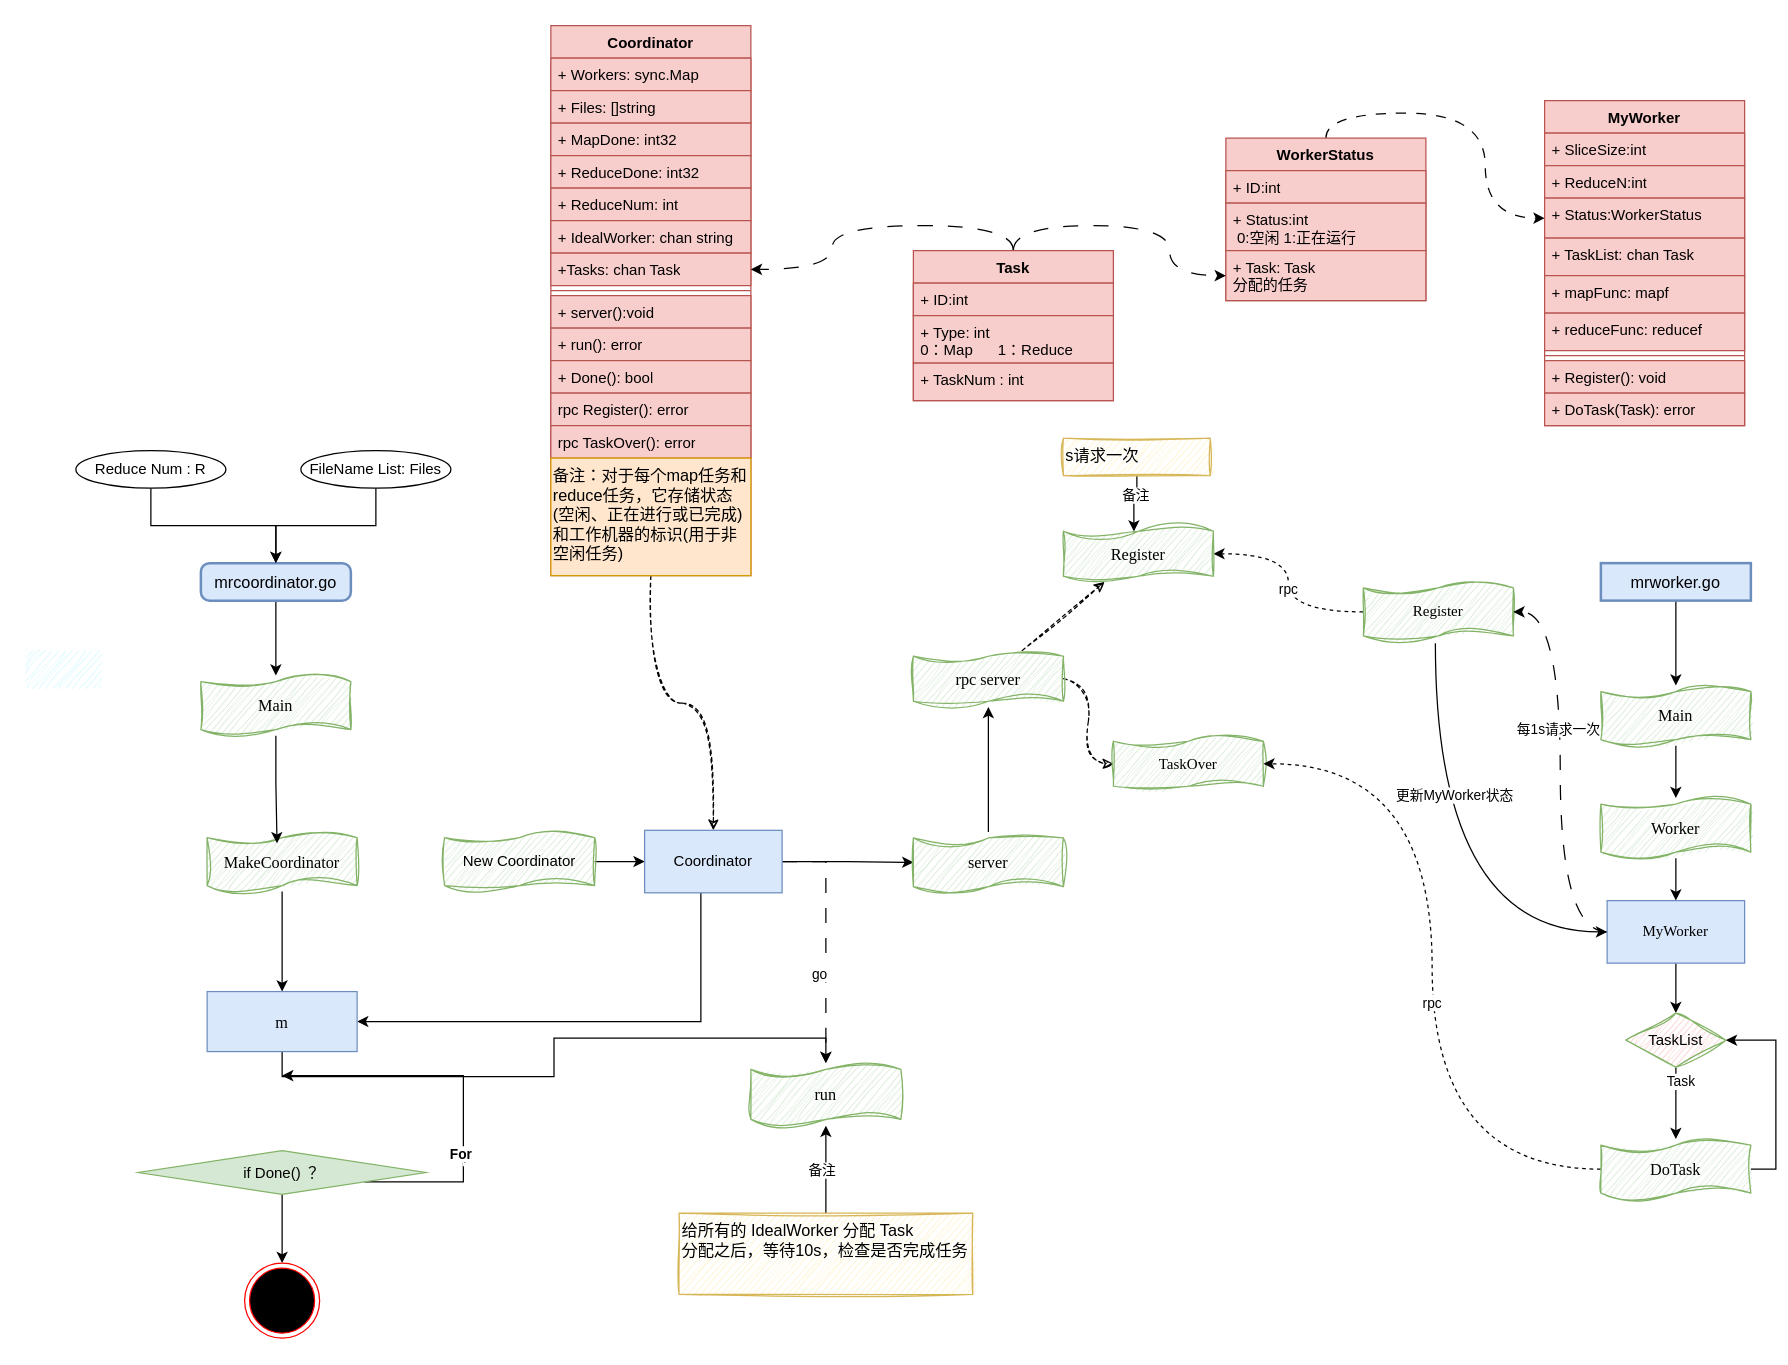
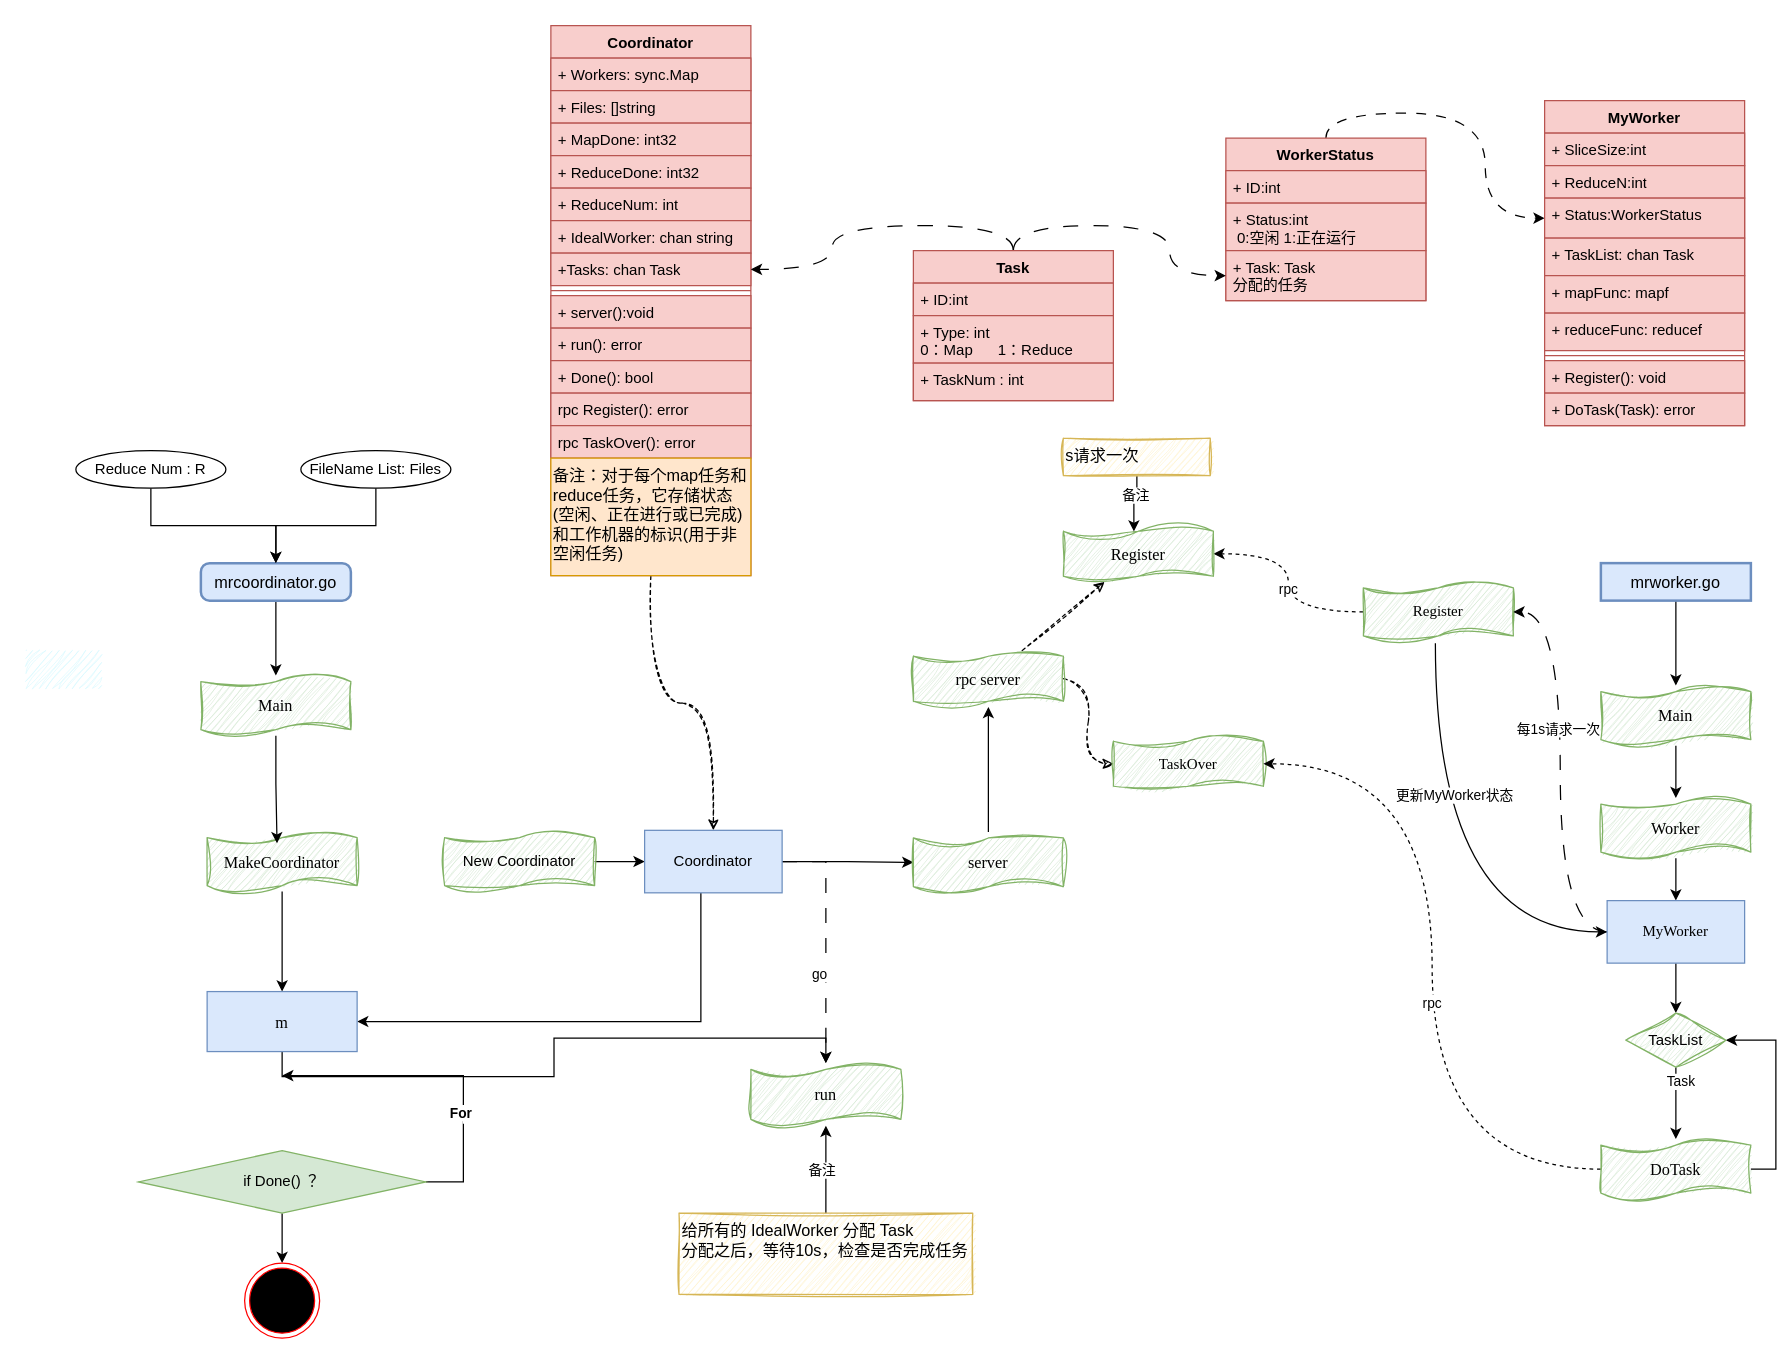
node "TaskList": fillcolor #f8cecc -> #d5e8d4
node "if Done() ？": size 288x44 -> 288x63
